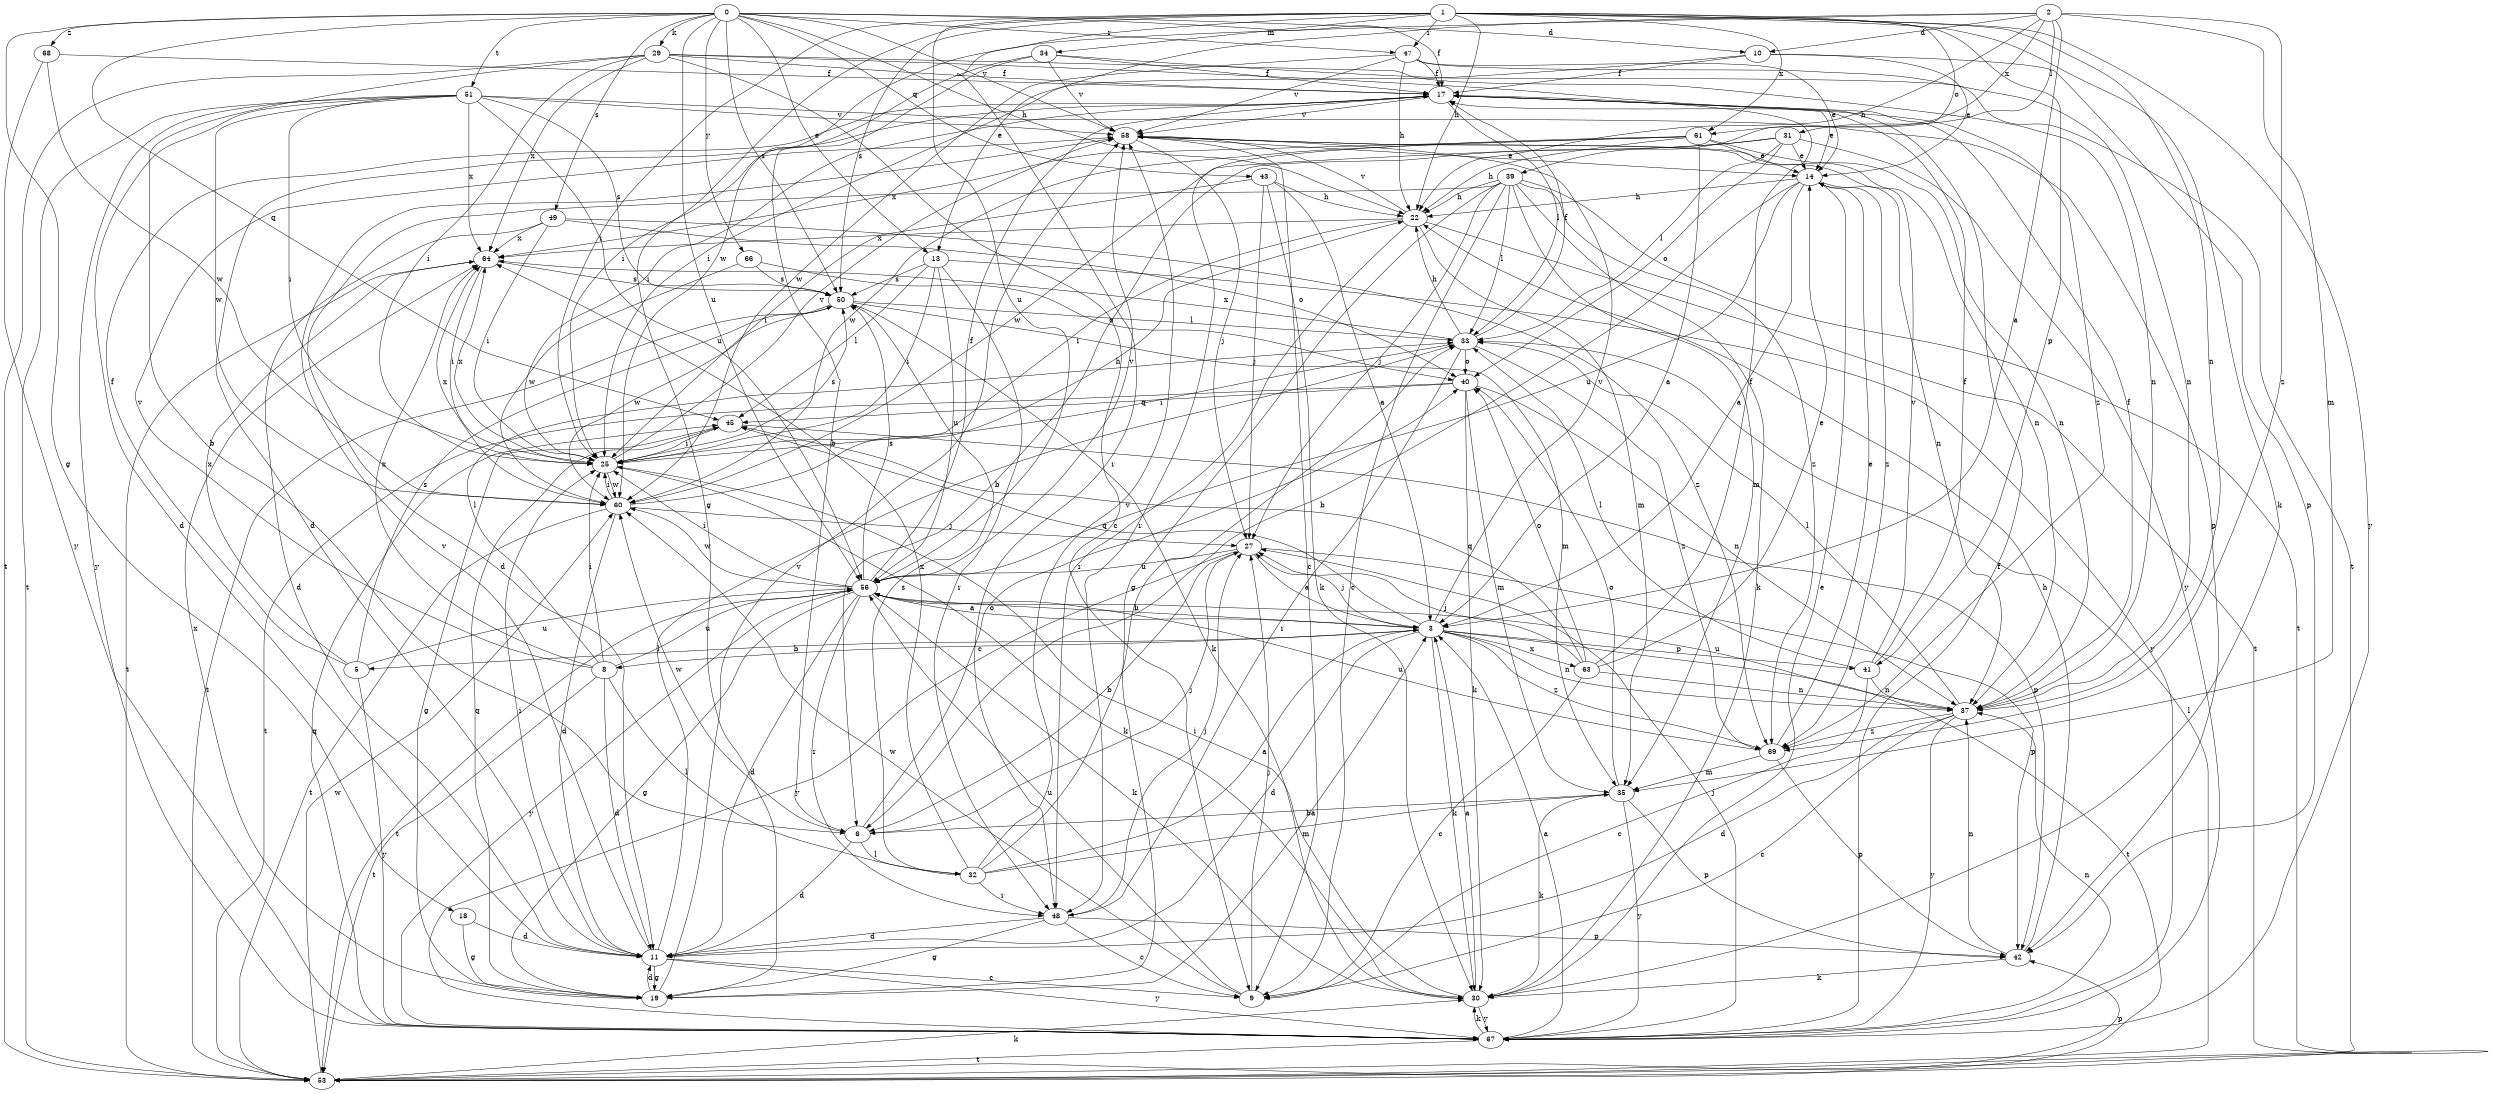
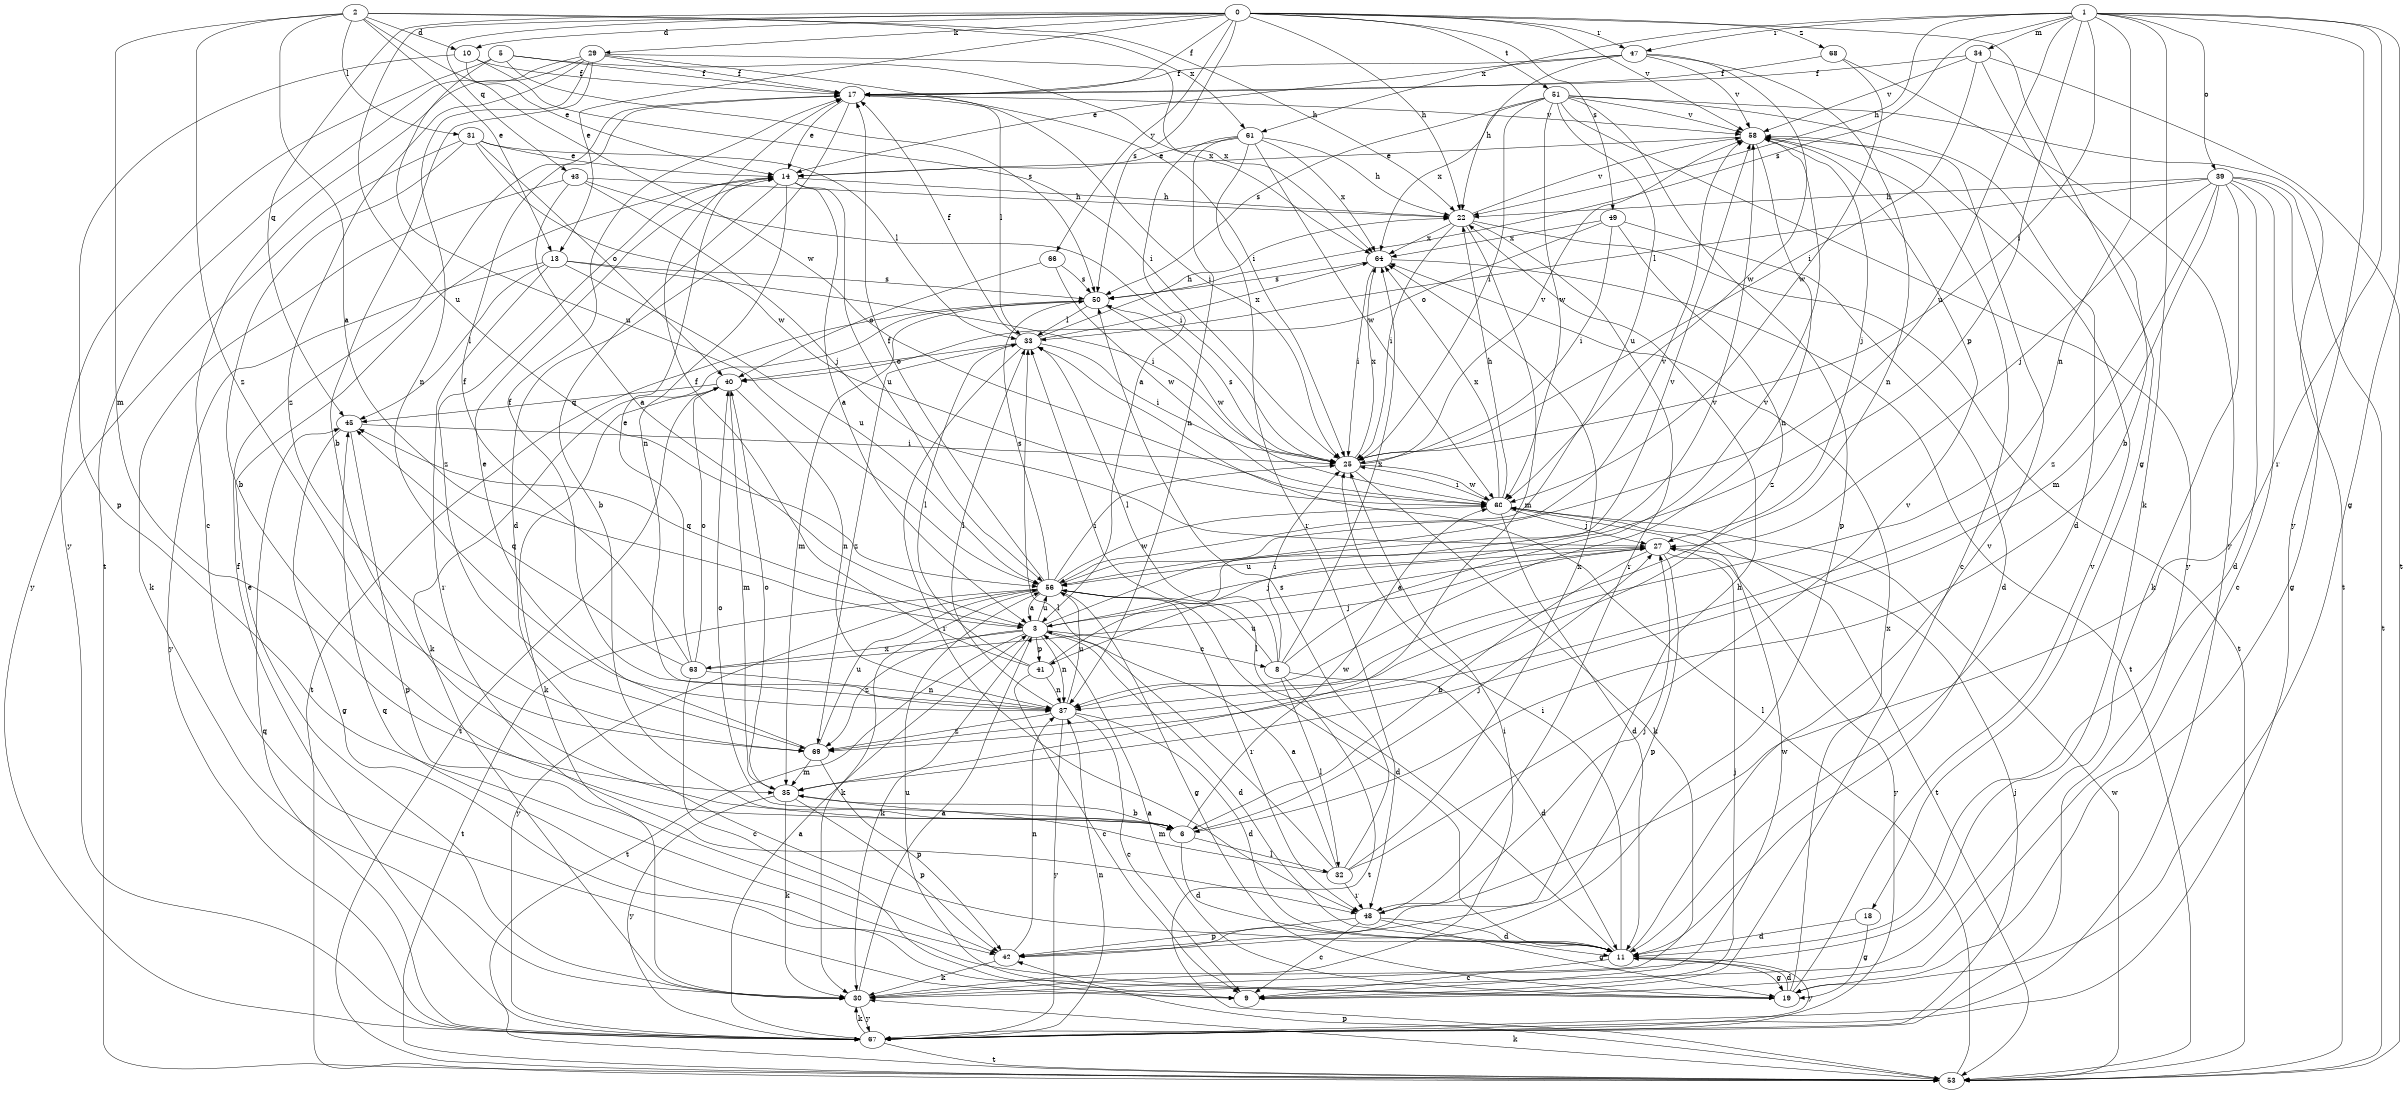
edge "3" -> "5": removed, label "b"
